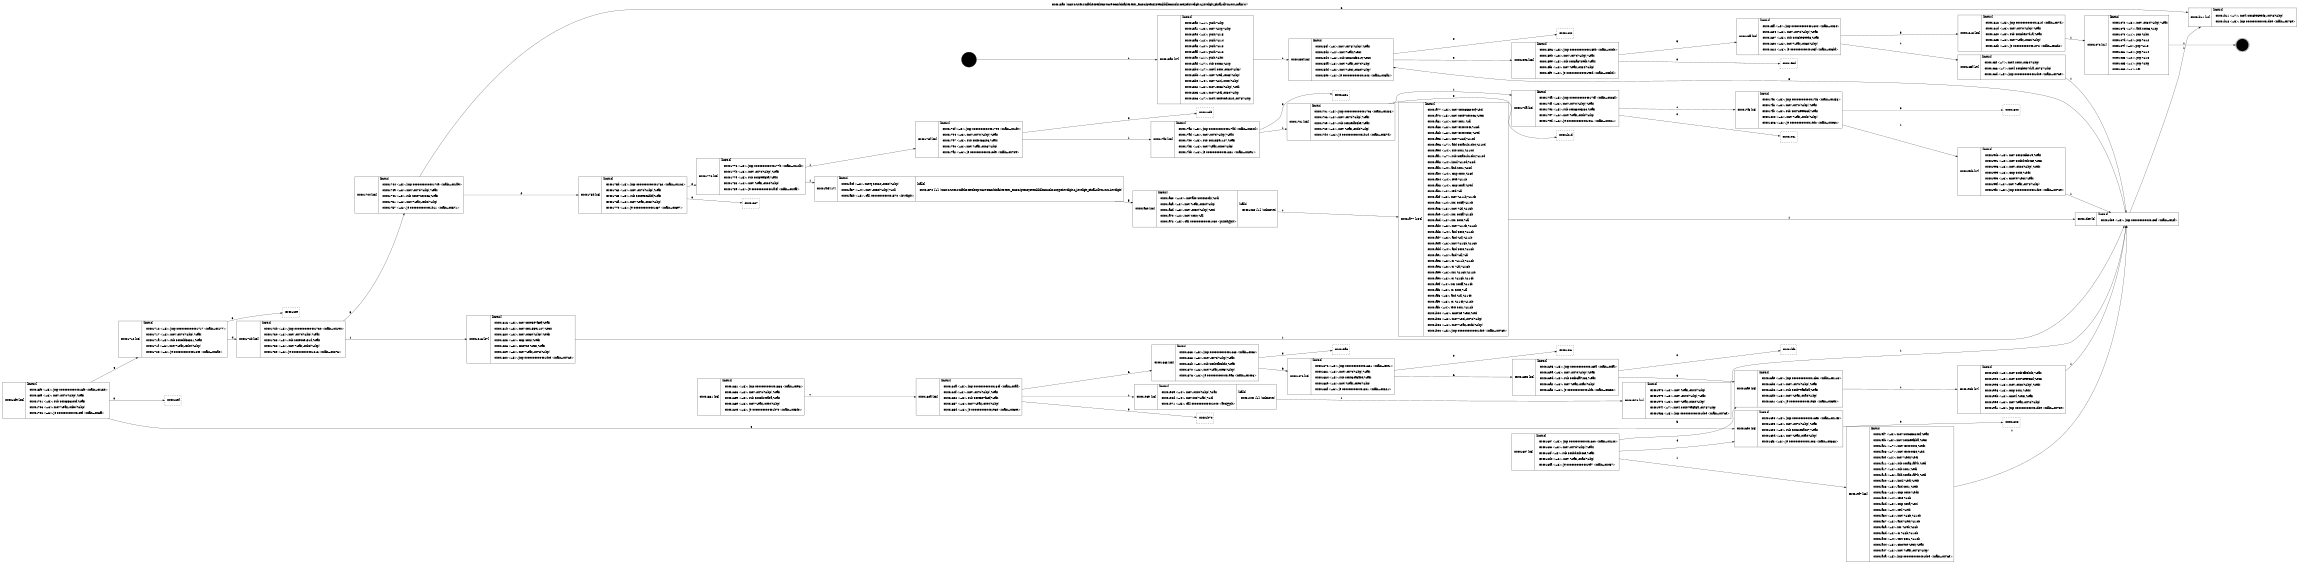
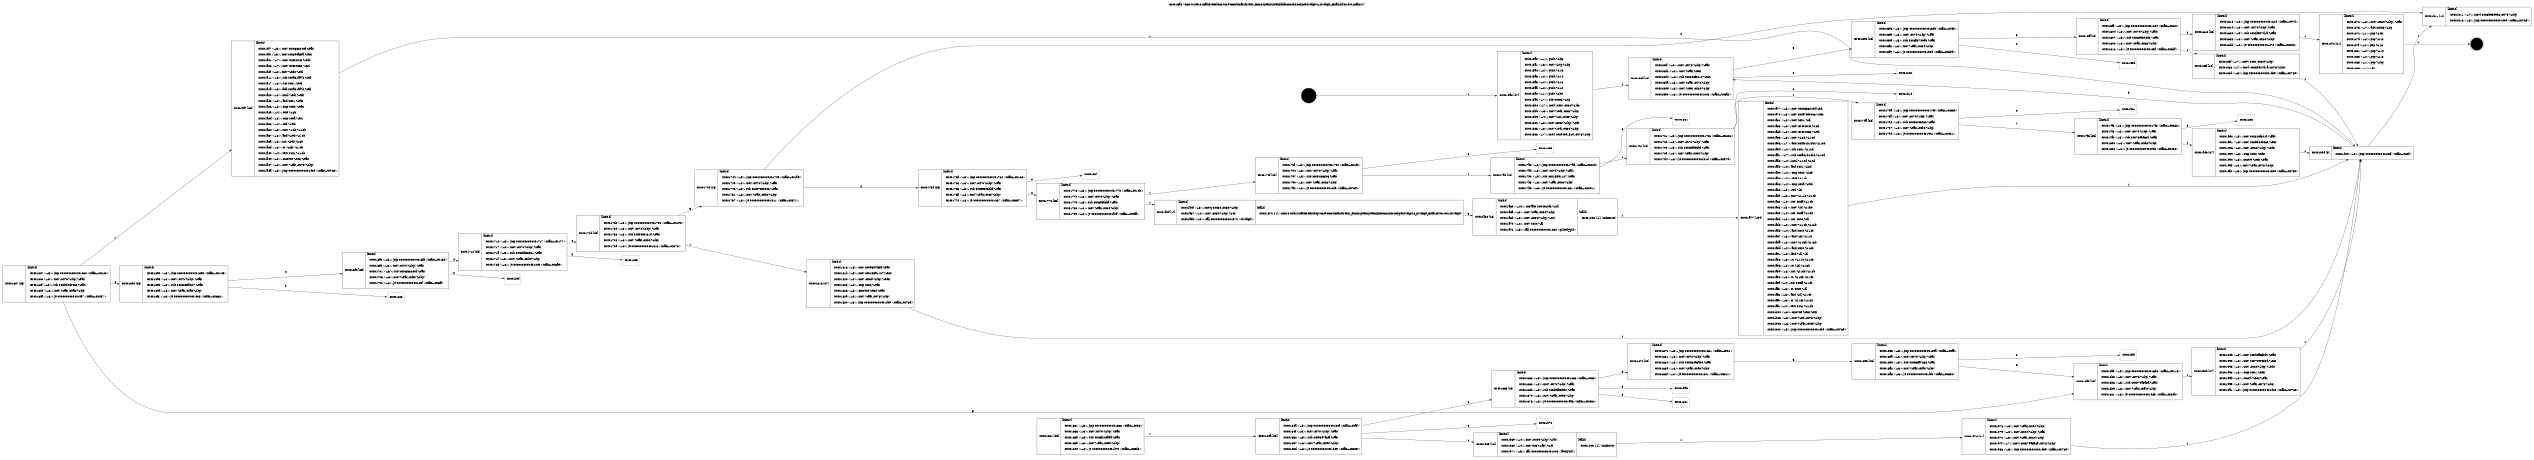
edge "0x40167c [25]" -> "0x4018c1": now "0x401663 [25]" -> "0x4018c1"
edge "0x4016f9 [25]" -> "0x4016e0 [25]": reversed
